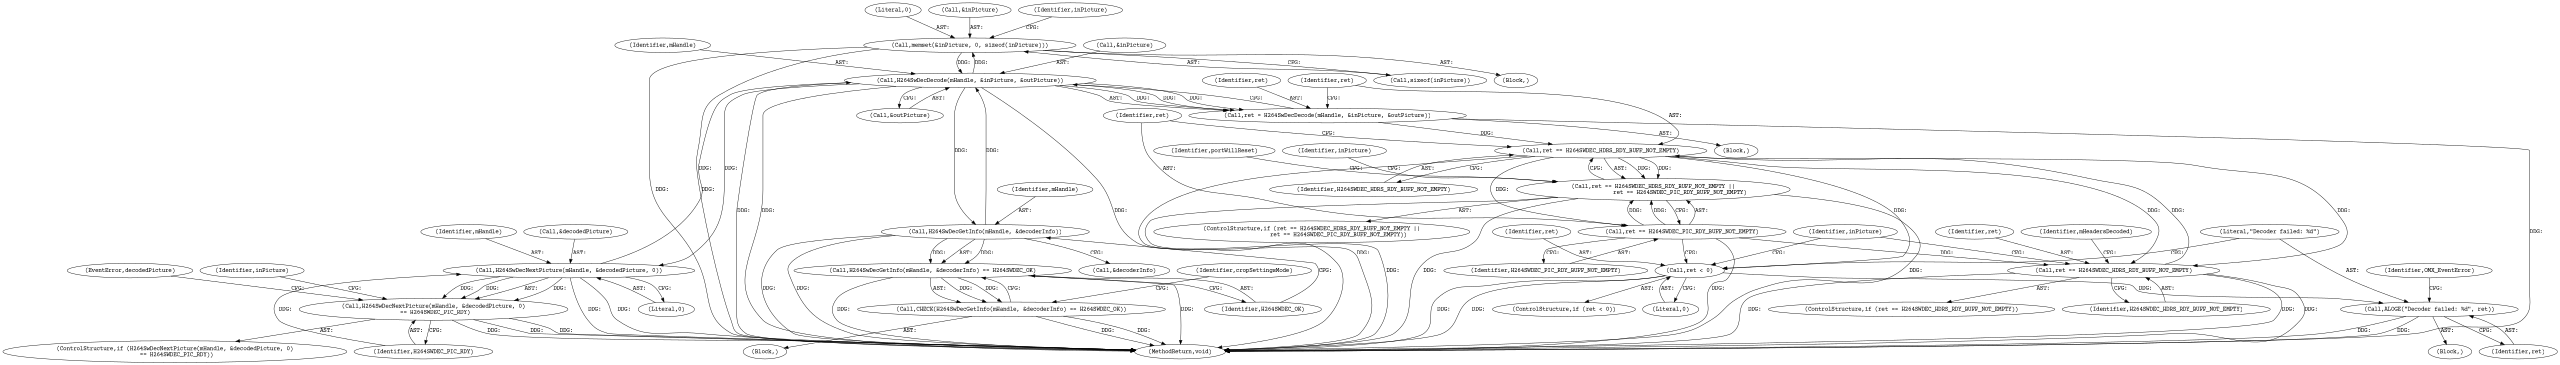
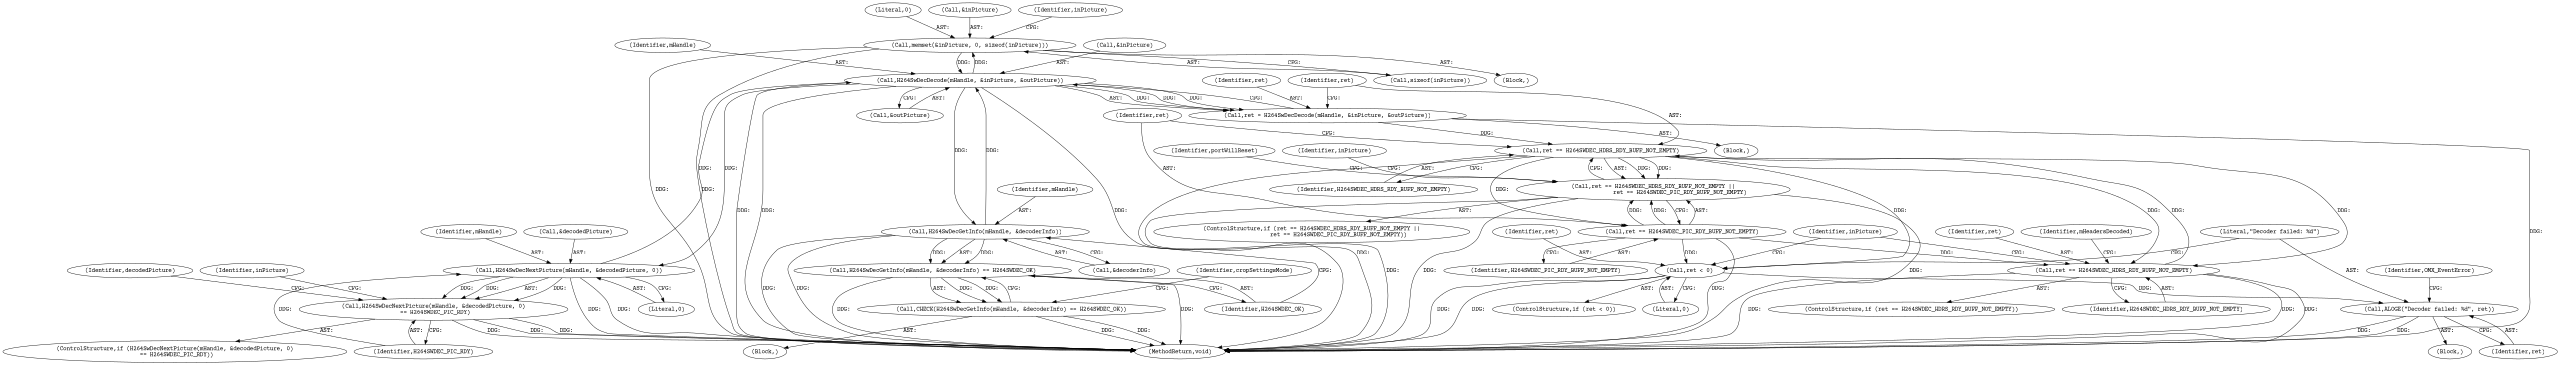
edge "(Call,ret == H264SWDEC_PIC_RDY_BUFF_NOT_EMPTY)" -> "(Call,ret < 0)": label "CFG: " -> "DDG: "
edge "(Call,&decoderInfo)" -> "(Call,H264SwDecGetInfo(mHandle, &decoderInfo))": added, label "AST:"
node "(EventError,decodedPicture)": label "(EventError,decodedPicture)" -> "(Identifier,decodedPicture)"
